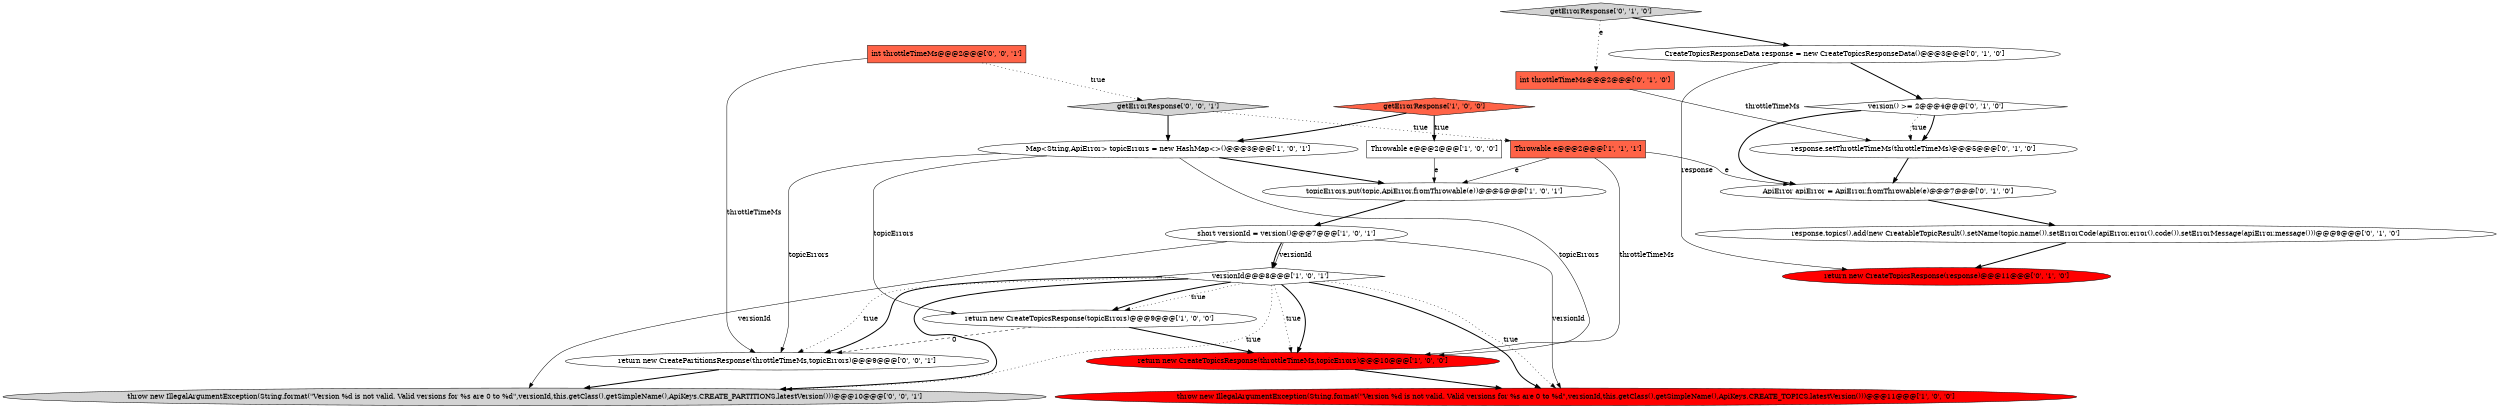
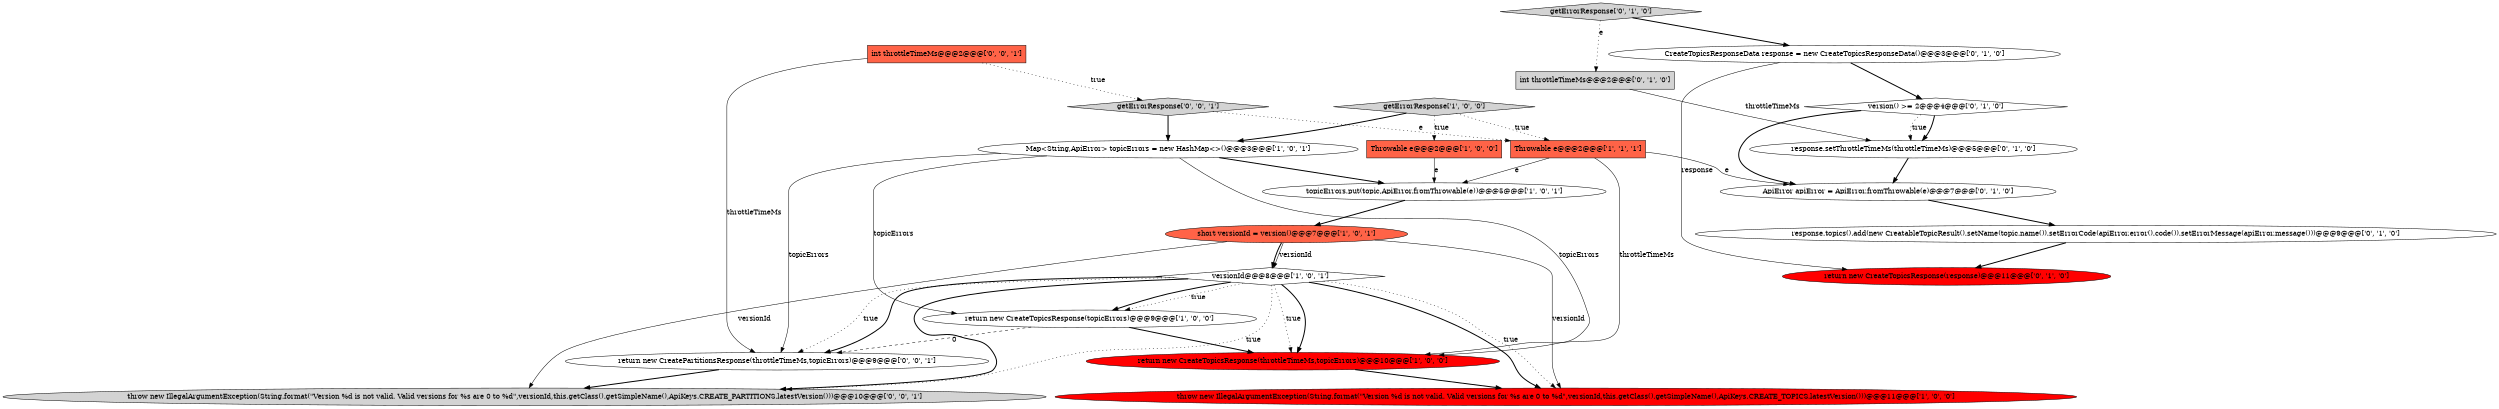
node "int throttleTimeMs@@@2@@@['0', '1', '0']": fillcolor tomato -> lightgray
node "getErrorResponse['1', '0', '0']": fillcolor tomato -> lightgray
edge "getErrorResponse['1', '0', '0']" -> "Throwable e@@@2@@@['1', '0', '0']": style bold -> dotted
edge "getErrorResponse['1', '0', '0']" -> "Throwable e@@@2@@@['1', '1', '1']": added, label "true"
edge "getErrorResponse['0', '0', '1']" -> "Throwable e@@@2@@@['1', '1', '1']": label "true" -> "e"
node "Throwable e@@@2@@@['1', '0', '0']": fillcolor white -> tomato
node "short versionId = version()@@@7@@@['1', '0', '1']": fillcolor white -> tomato
